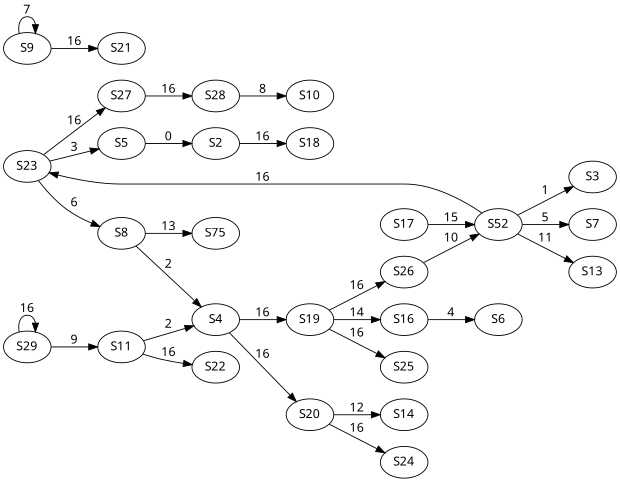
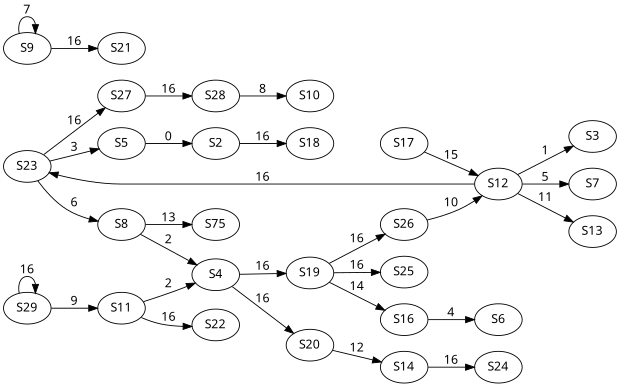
node "S52": label "S52" -> "S12"
edge "S20" -> "S24": now "S14" -> "S24"
